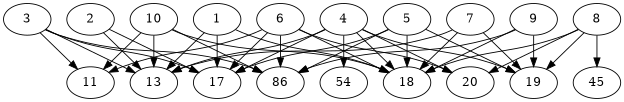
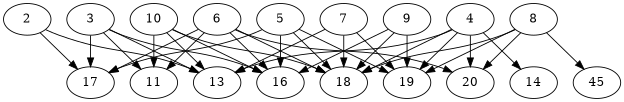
node "1": removed
edge "4" -> "17": removed
node "86": label "86" -> "16"
node "54": label "54" -> "14"
